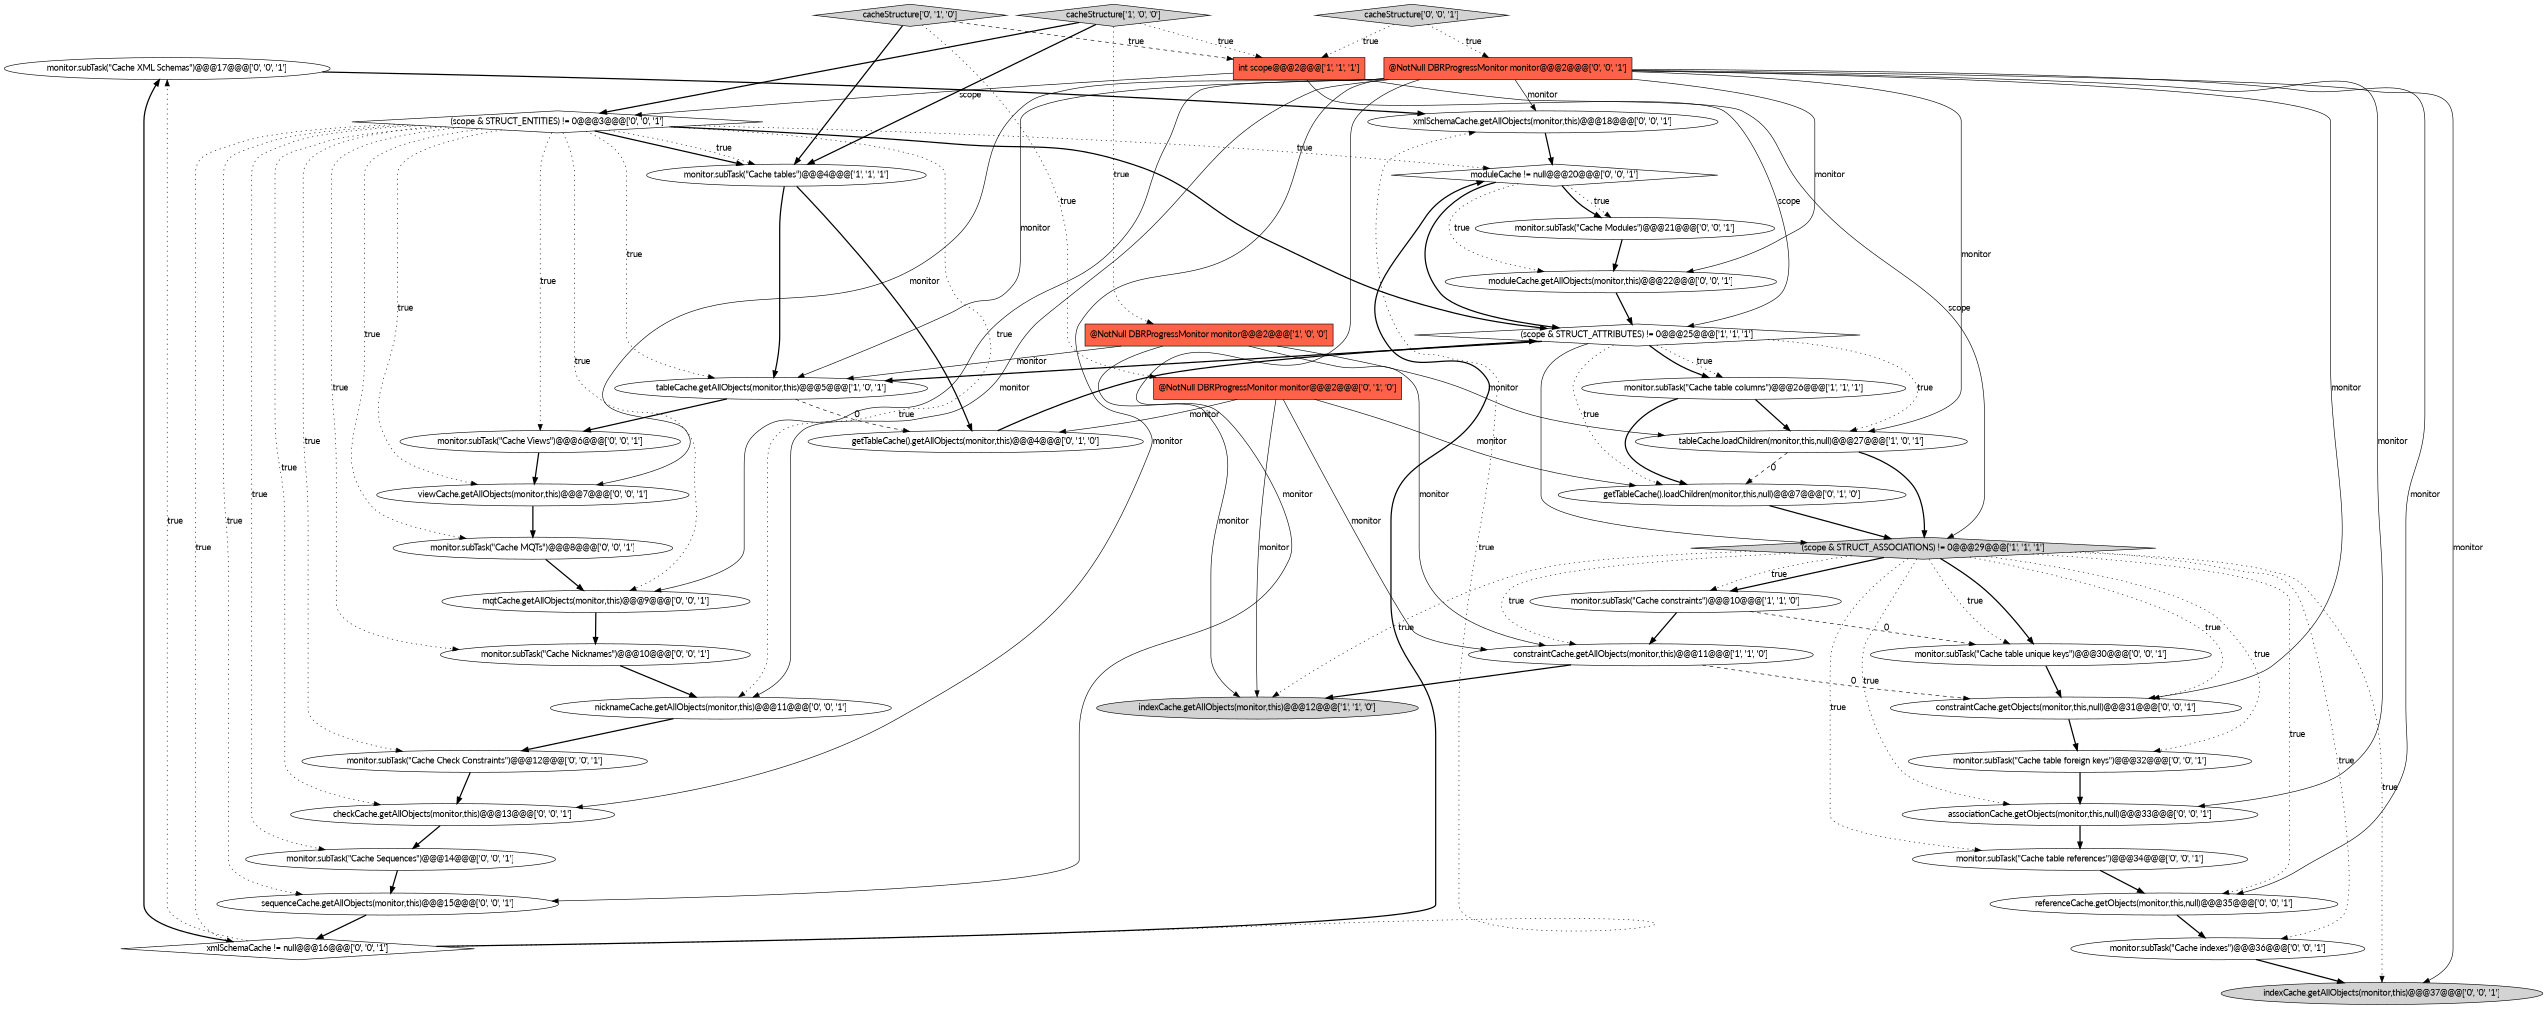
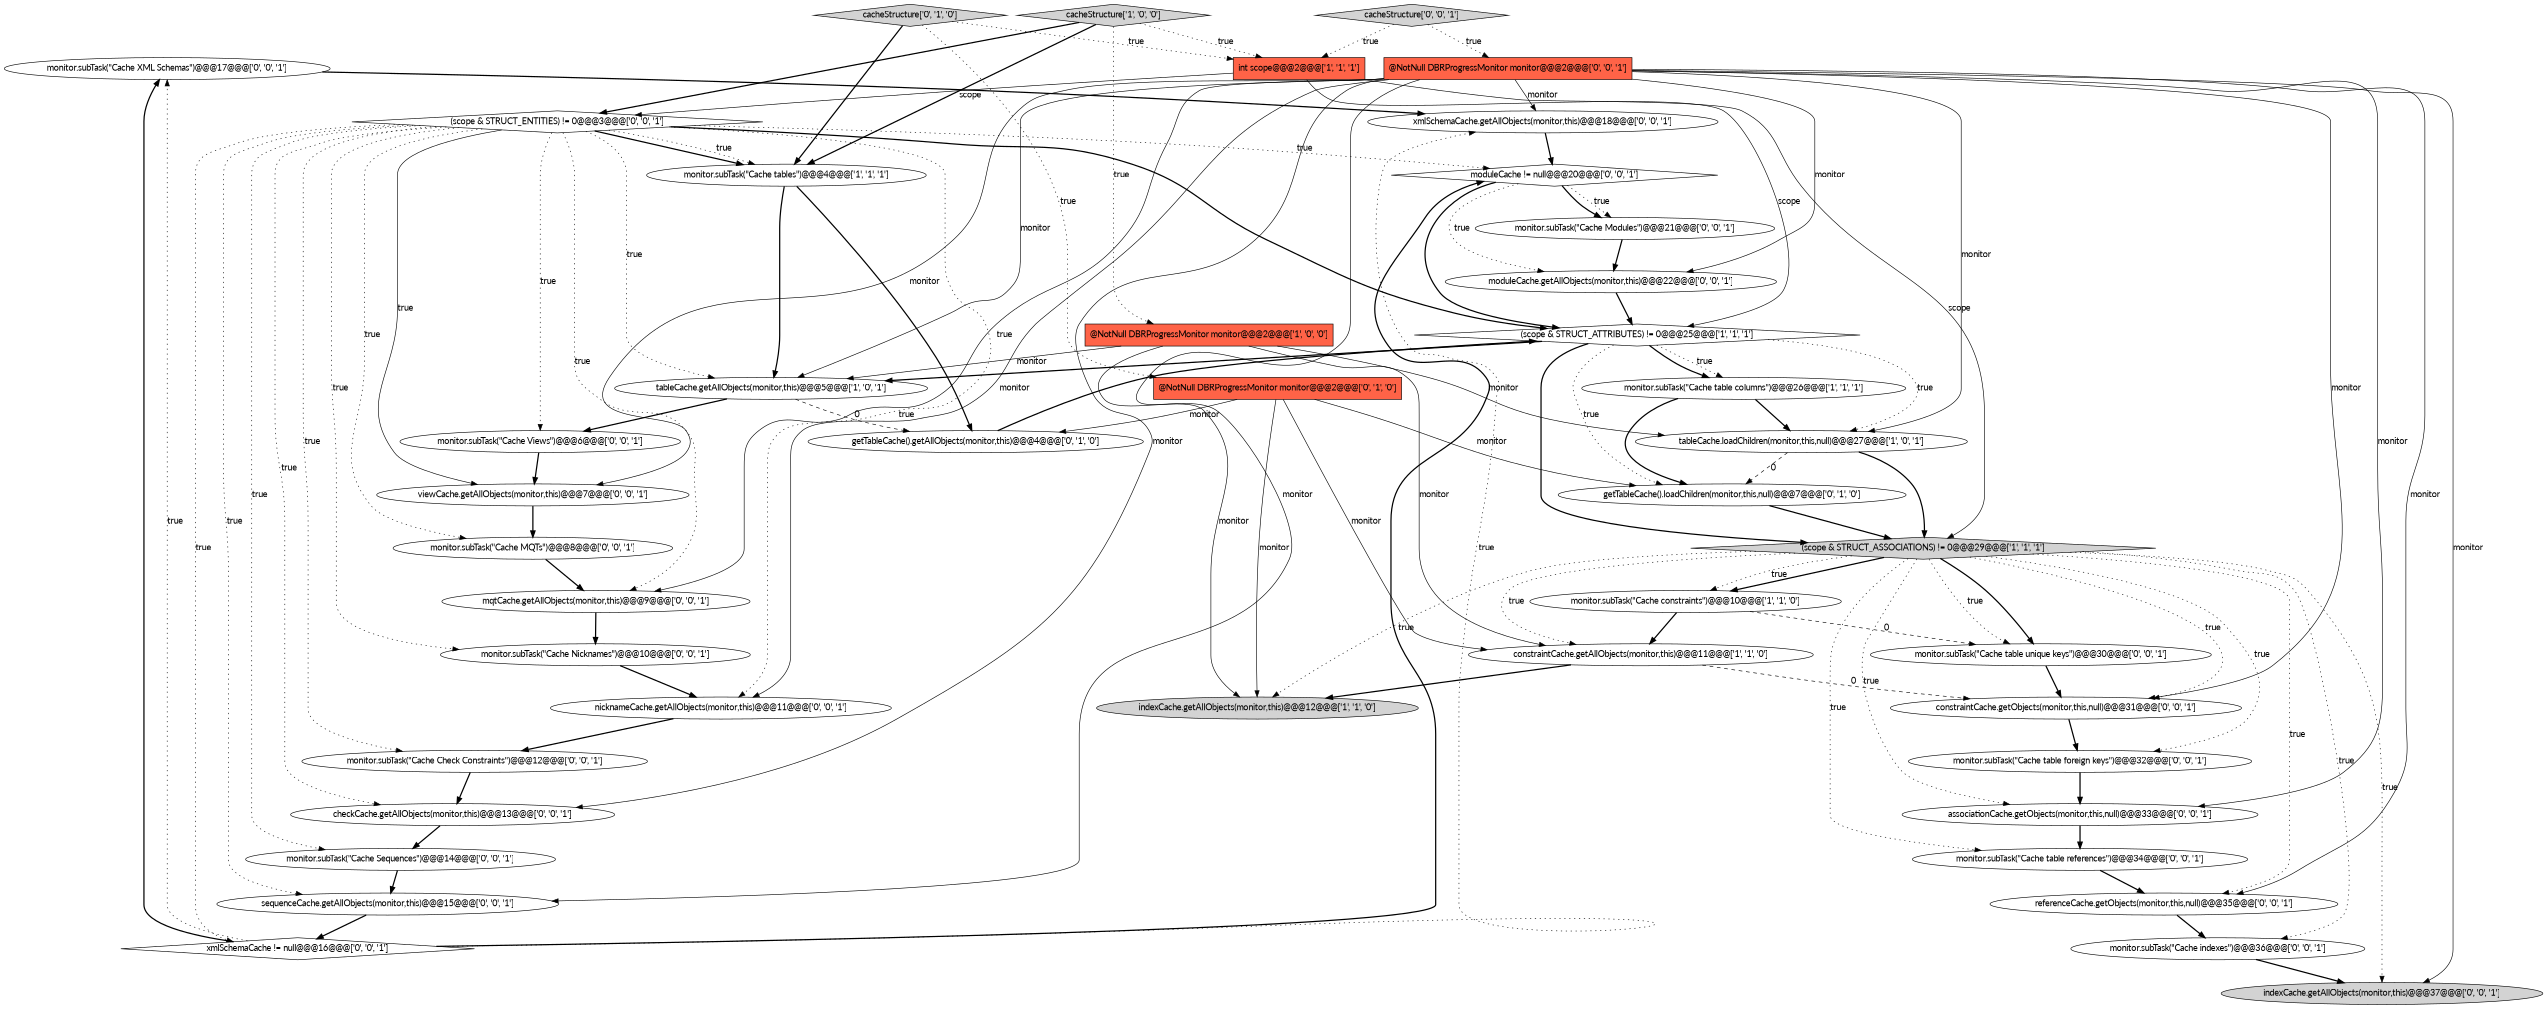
edge "cacheStructure['0', '1', '0']" -> "int scope@@@2@@@['1', '1', '1']": style dashed -> dotted
edge "(scope & STRUCT_ENTITIES) != 0@@@3@@@['0', '0', '1']" -> "viewCache.getAllObjects(monitor,this)@@@7@@@['0', '0', '1']": style dotted -> solid
edge "(scope & STRUCT_ATTRIBUTES) != 0@@@25@@@['1', '1', '1']" -> "(scope & STRUCT_ASSOCIATIONS) != 0@@@29@@@['1', '1', '1']": style solid -> bold
